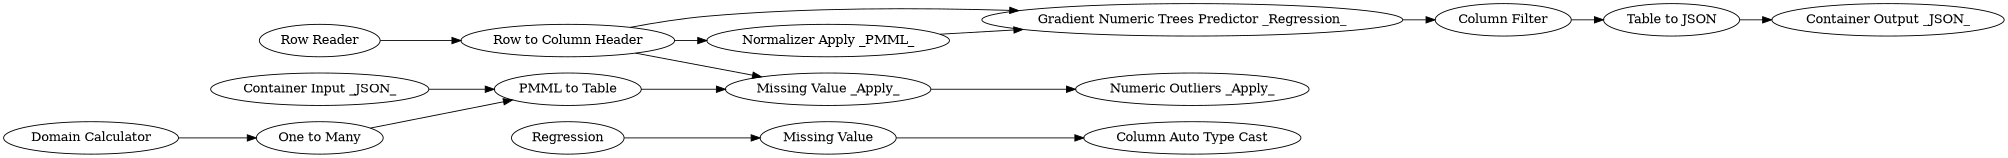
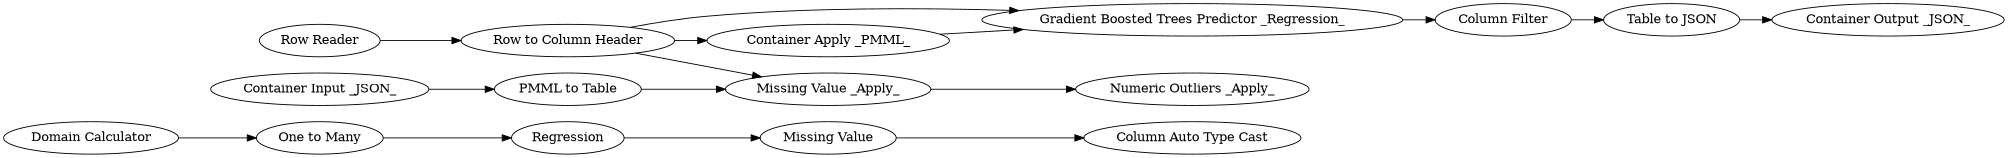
node "Gradient Numeric Trees Predictor _Regression_": label "Gradient Numeric Trees Predictor _Regression_" -> "Gradient Boosted Trees Predictor _Regression_"
node "Normalizer Apply _PMML_": label "Normalizer Apply _PMML_" -> "Container Apply _PMML_"
edge "One to Many" -> "PMML to Table": now "One to Many" -> "Regression"
